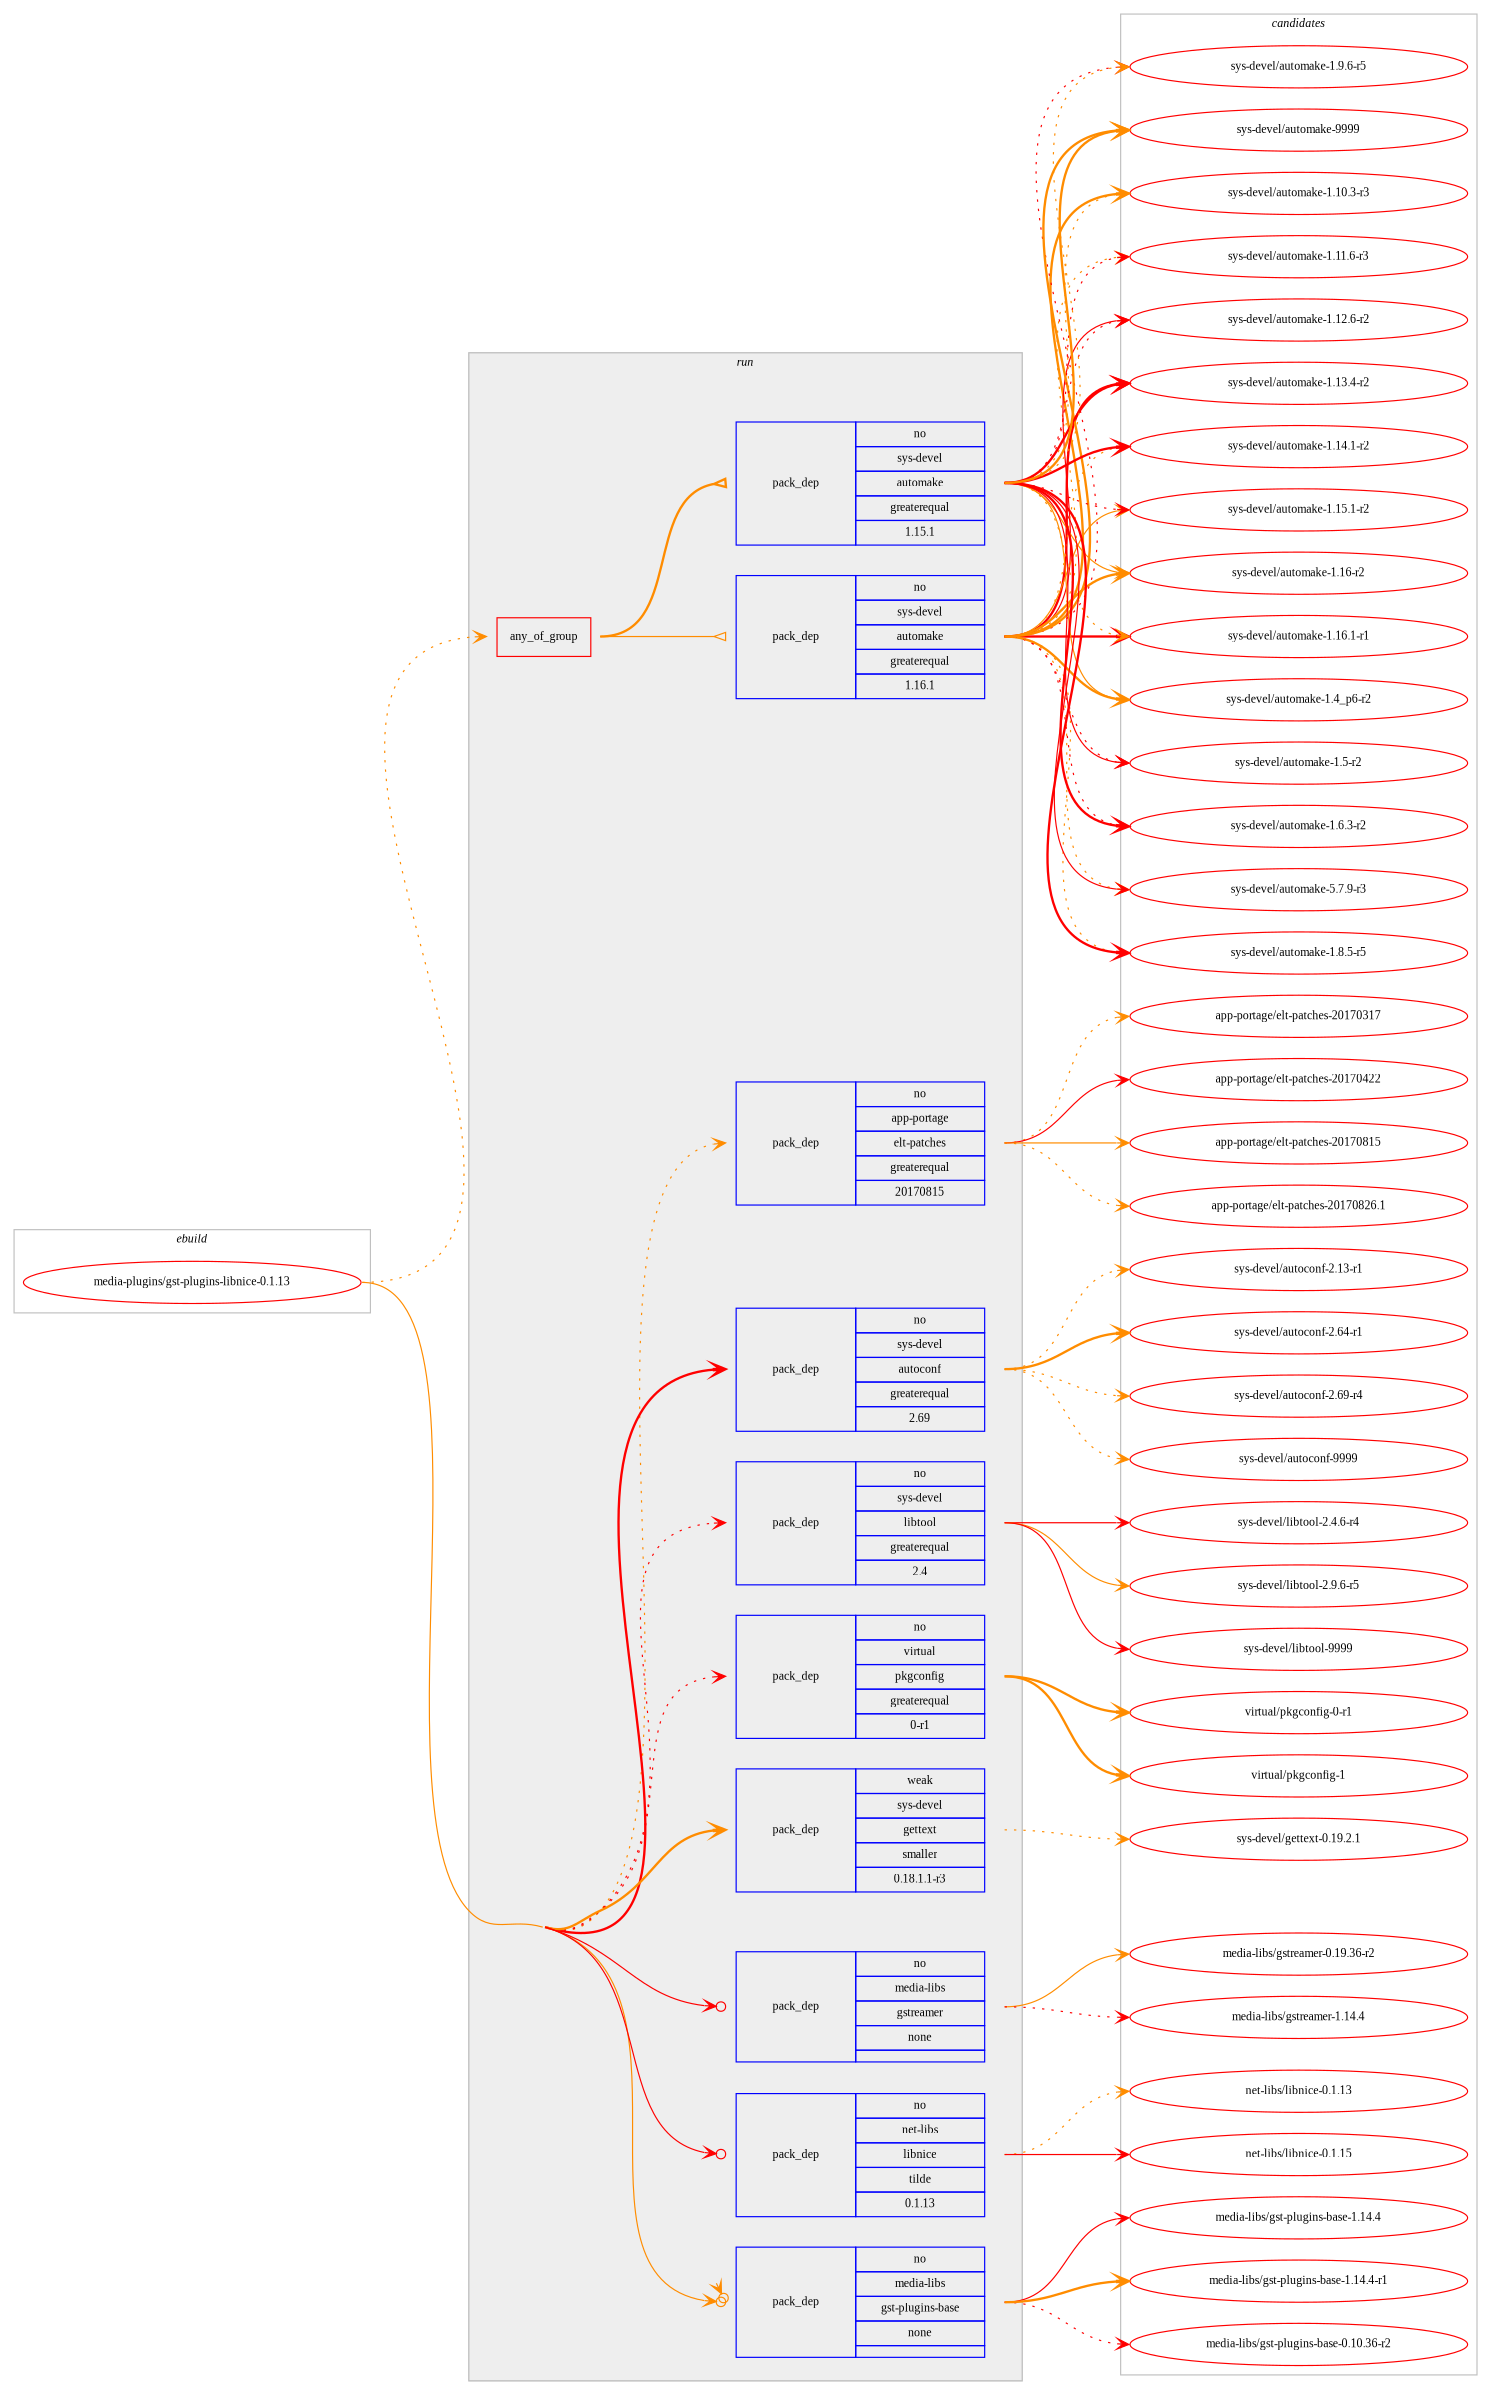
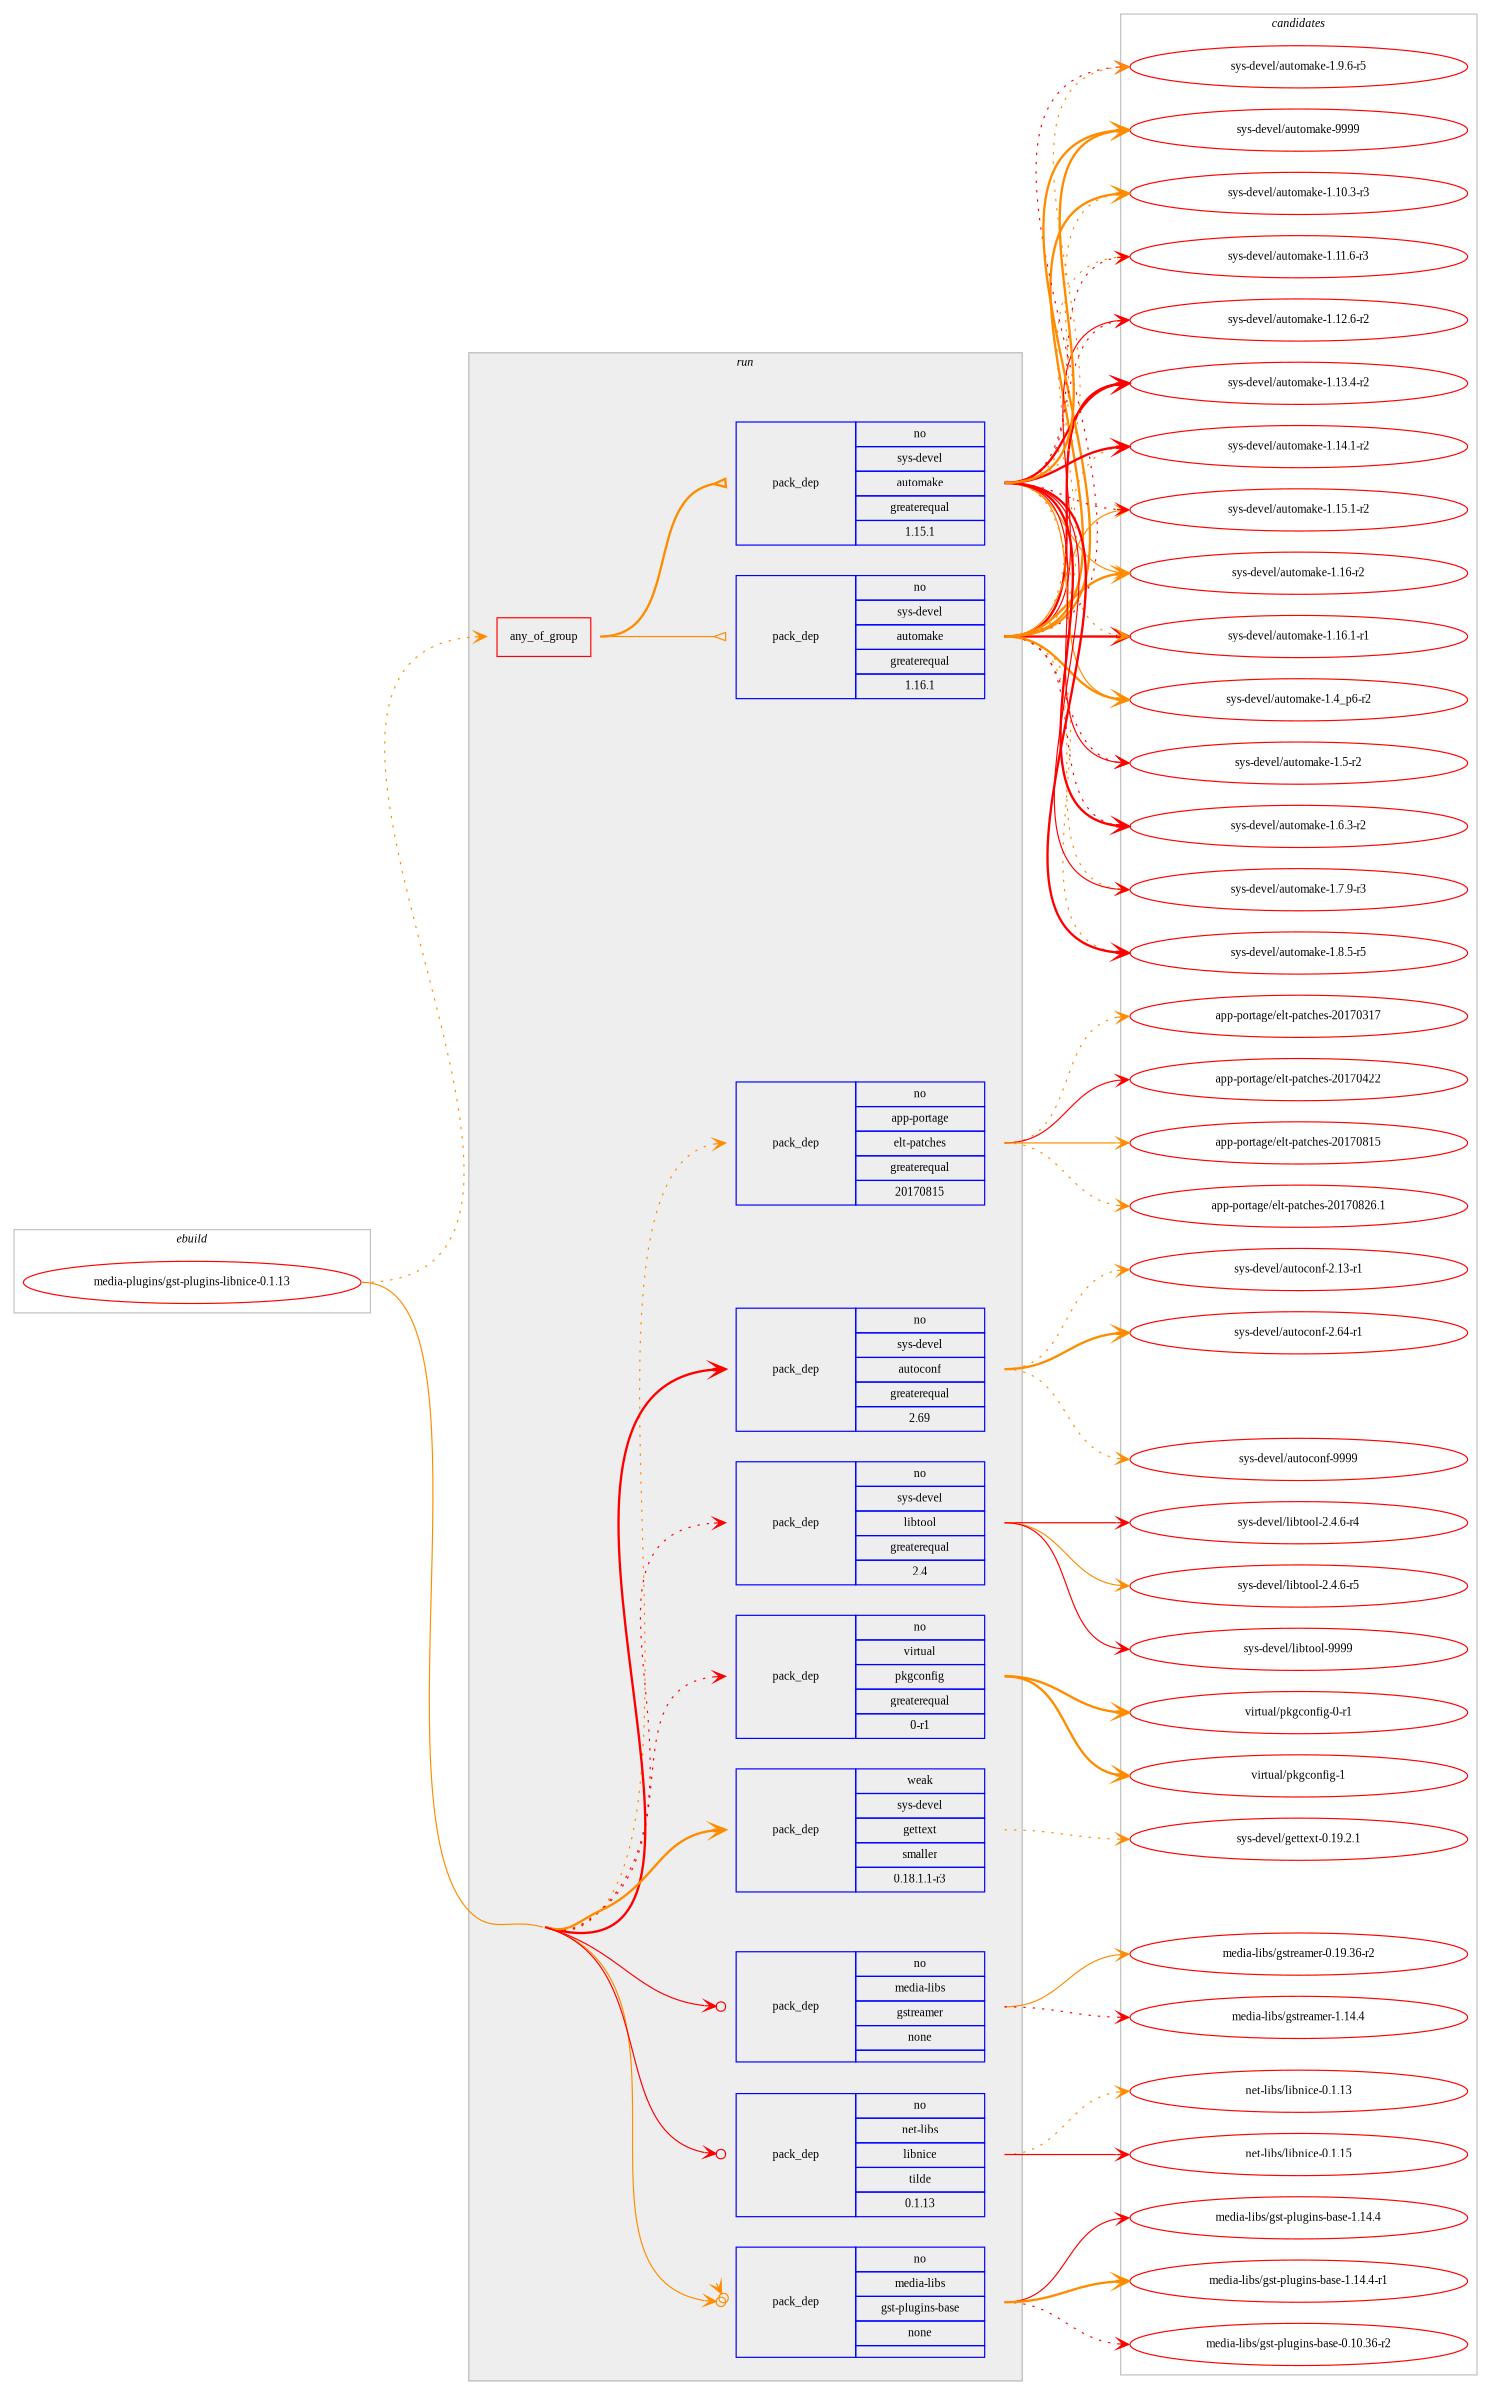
node "sys-devel/automake-5.7.9-r3": label "sys-devel/automake-5.7.9-r3" -> "sys-devel/automake-1.7.9-r3"
node "sys-devel/autoconf-2.69-r4": removed
node "sys-devel/libtool-2.9.6-r5": label "sys-devel/libtool-2.9.6-r5" -> "sys-devel/libtool-2.4.6-r5"
